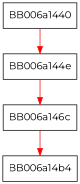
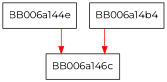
node "BB006a1440": removed
edge "BB006a146c" -> "BB006a14b4": reversed
